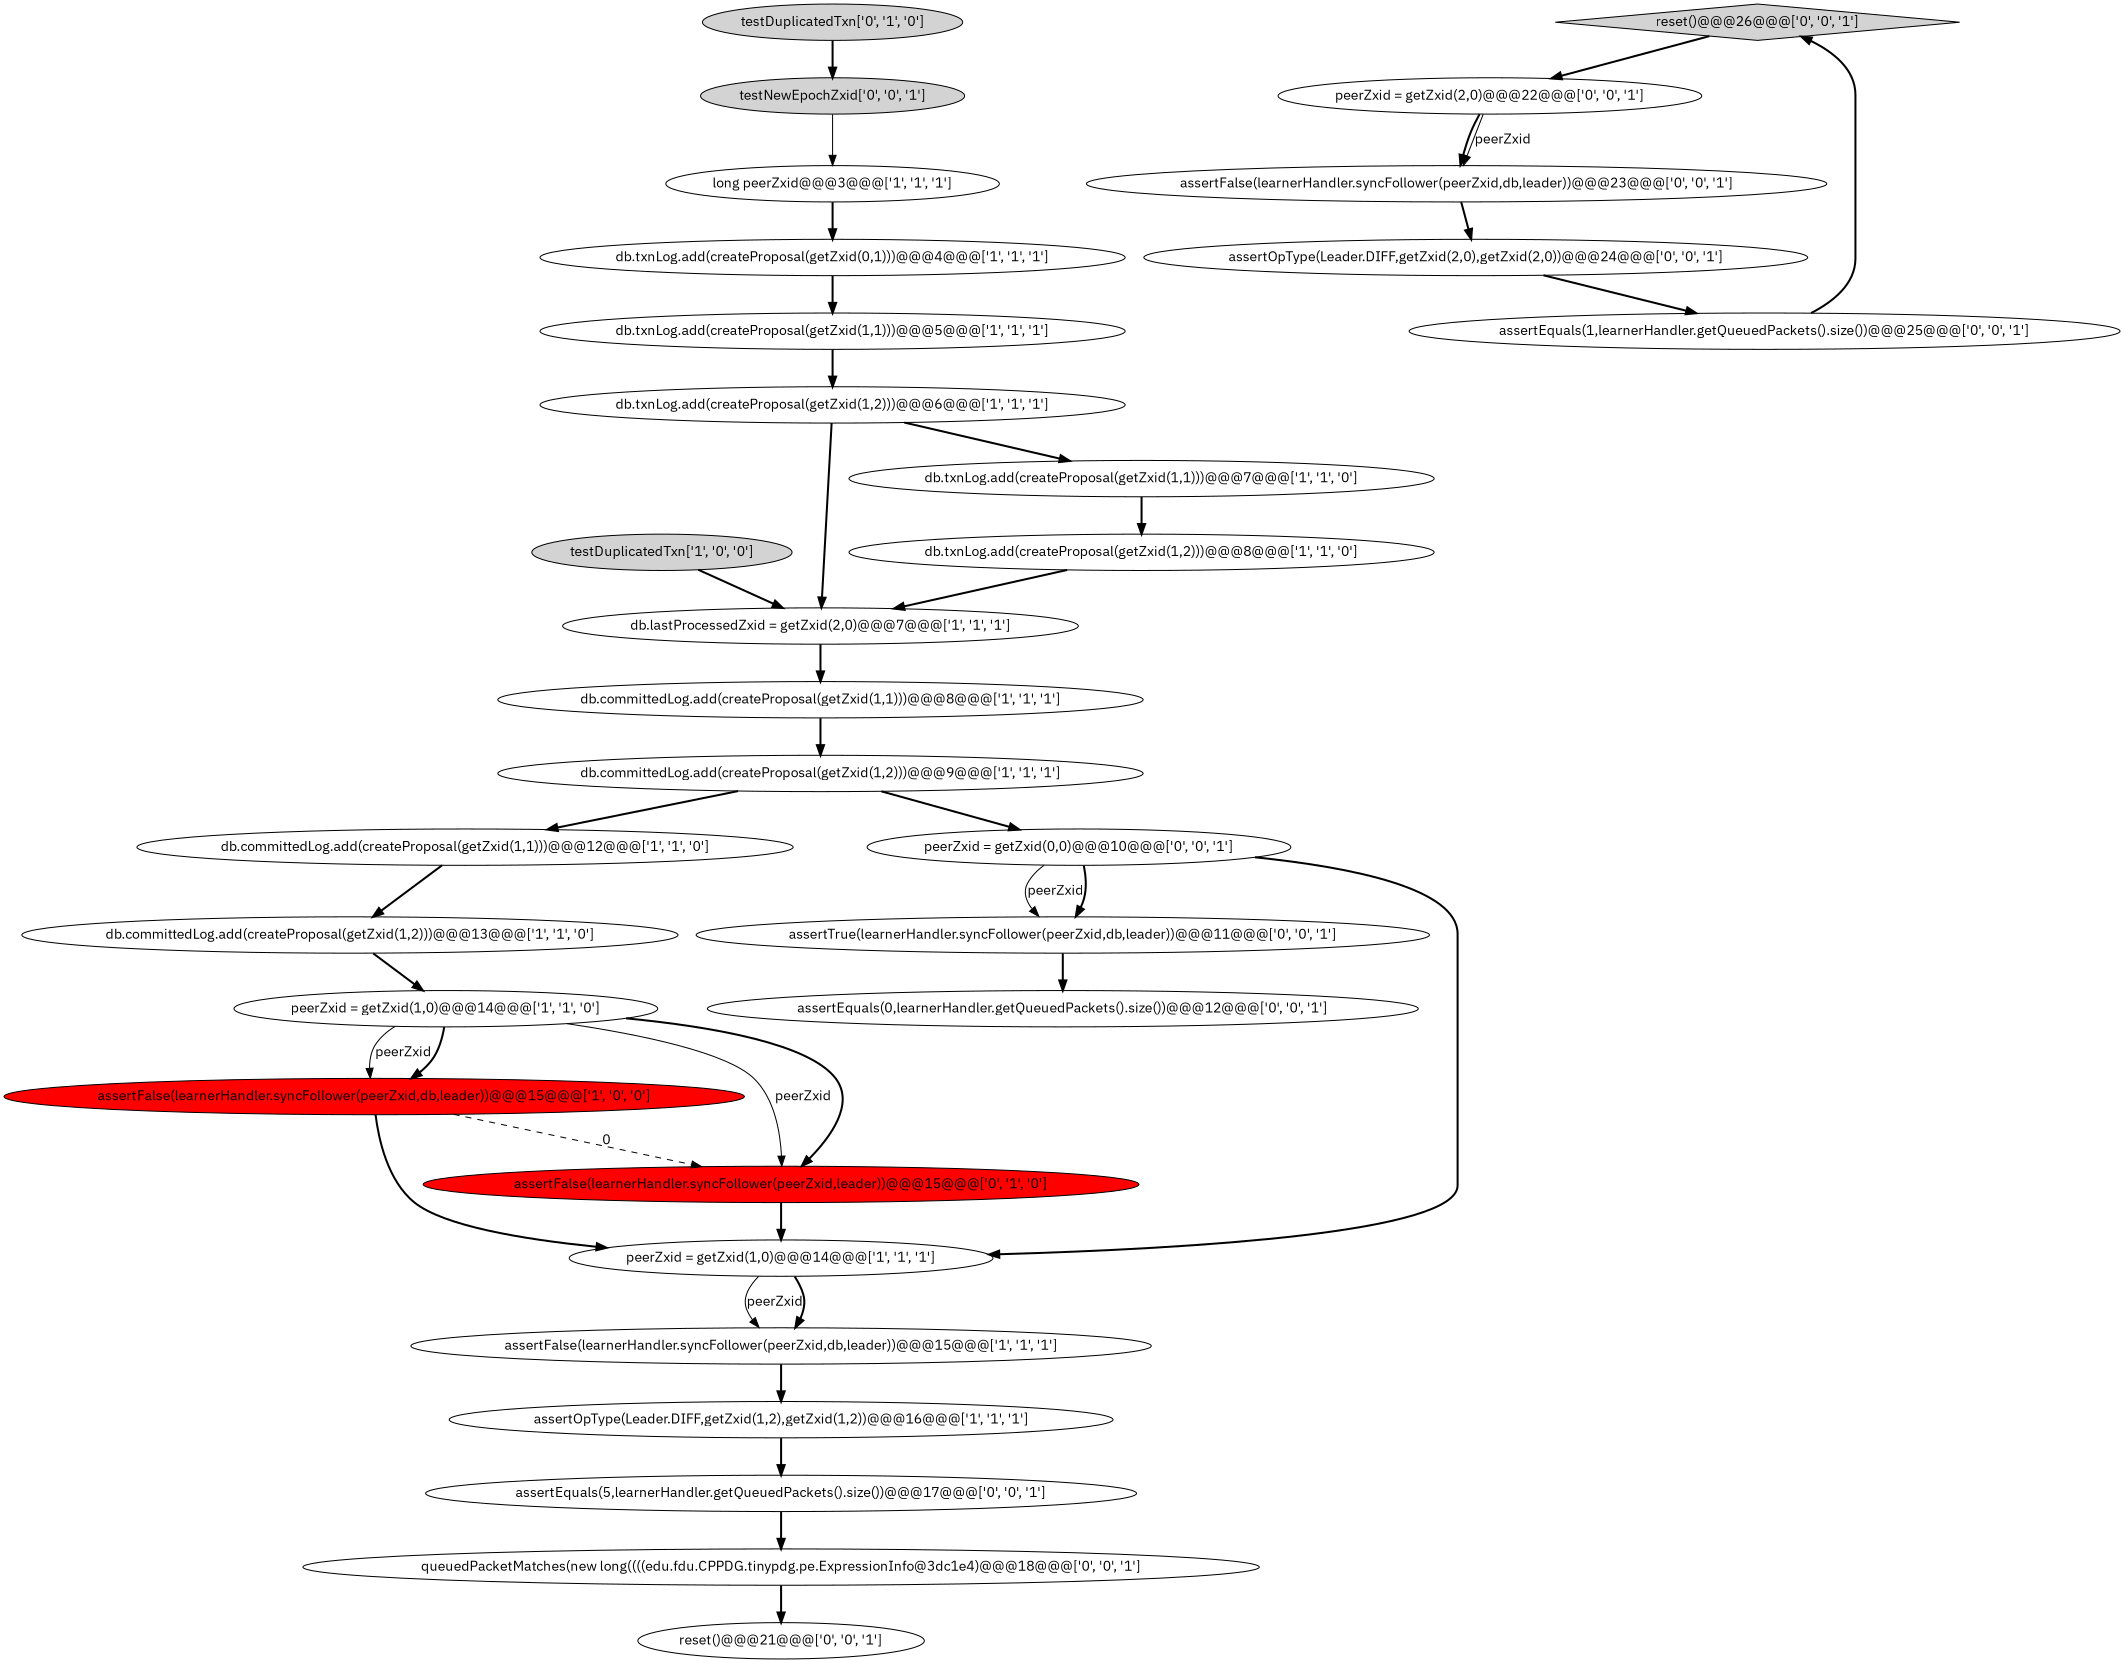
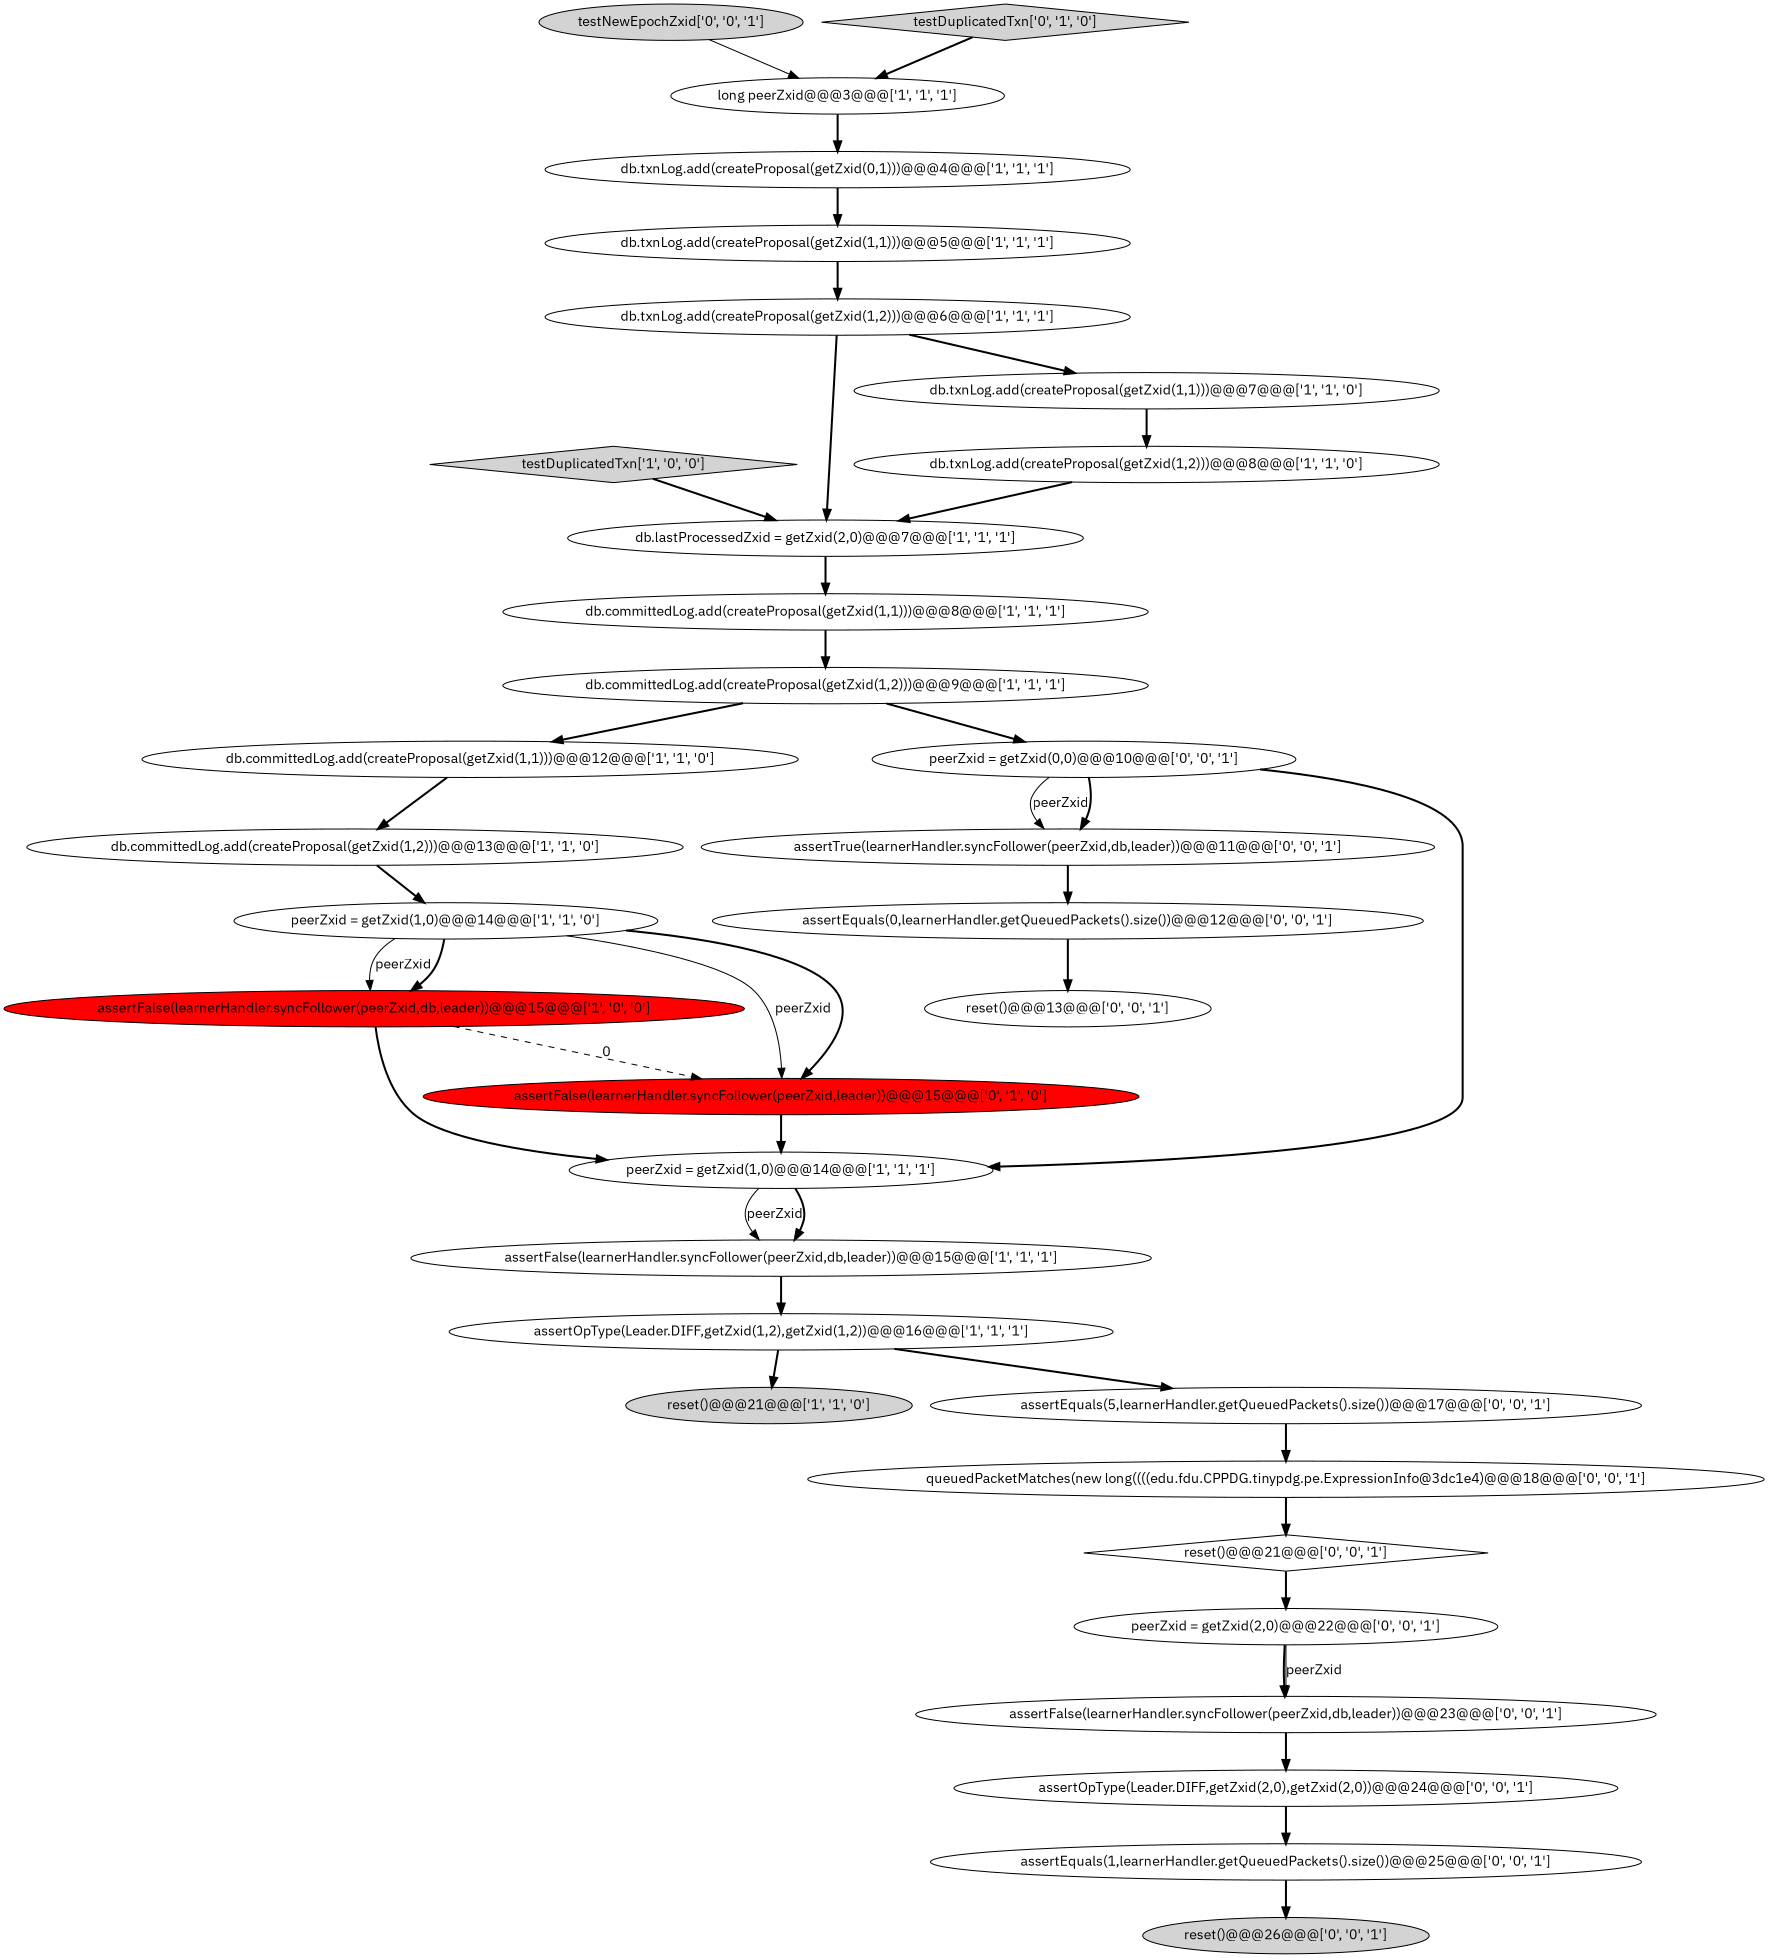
node "testDuplicatedTxn['0', '1', '0']": shape ellipse -> diamond
node "reset()@@@26@@@['0', '0', '1']": shape diamond -> ellipse
edge "testDuplicatedTxn['0', '1', '0']" -> "testNewEpochZxid['0', '0', '1']": now "testDuplicatedTxn['0', '1', '0']" -> "long peerZxid@@@3@@@['1', '1', '1']"
edge "reset()@@@26@@@['0', '0', '1']" -> "peerZxid = getZxid(2,0)@@@22@@@['0', '0', '1']": now "reset()@@@21@@@['0', '0', '1']" -> "peerZxid = getZxid(2,0)@@@22@@@['0', '0', '1']"
node "testDuplicatedTxn['1', '0', '0']": shape ellipse -> diamond
node "reset()@@@13@@@['0', '0', '1']": added
node "reset()@@@21@@@['1', '1', '0']": added
node "reset()@@@21@@@['0', '0', '1']": shape ellipse -> diamond
